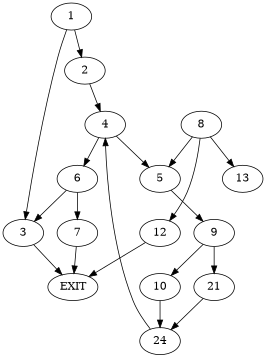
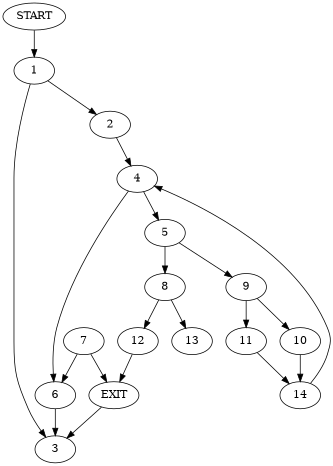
node "START": added
edge "8" -> "5": reversed
edge "6" -> "7": reversed
edge "3" -> "EXIT": reversed
node "21": label "21" -> "11"
node "24": label "24" -> "14"
